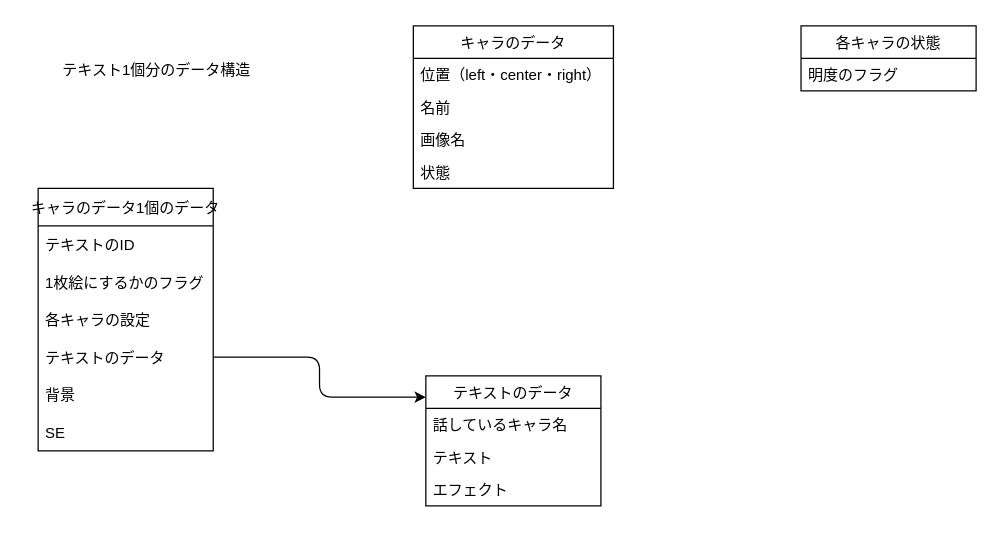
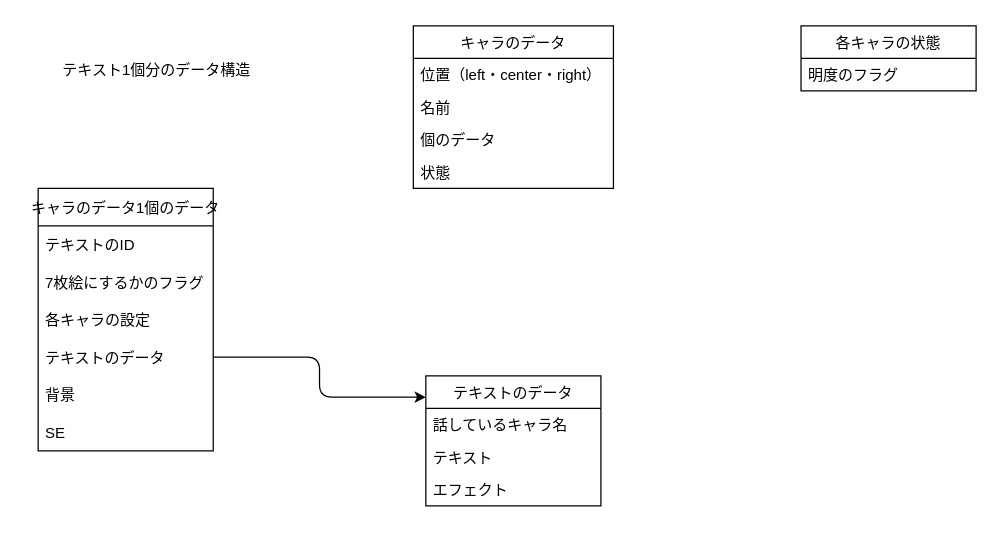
node "画像名": label "画像名" -> "個のデータ"
node "1枚絵にするかのフラグ": label "1枚絵にするかのフラグ" -> "7枚絵にするかのフラグ"
